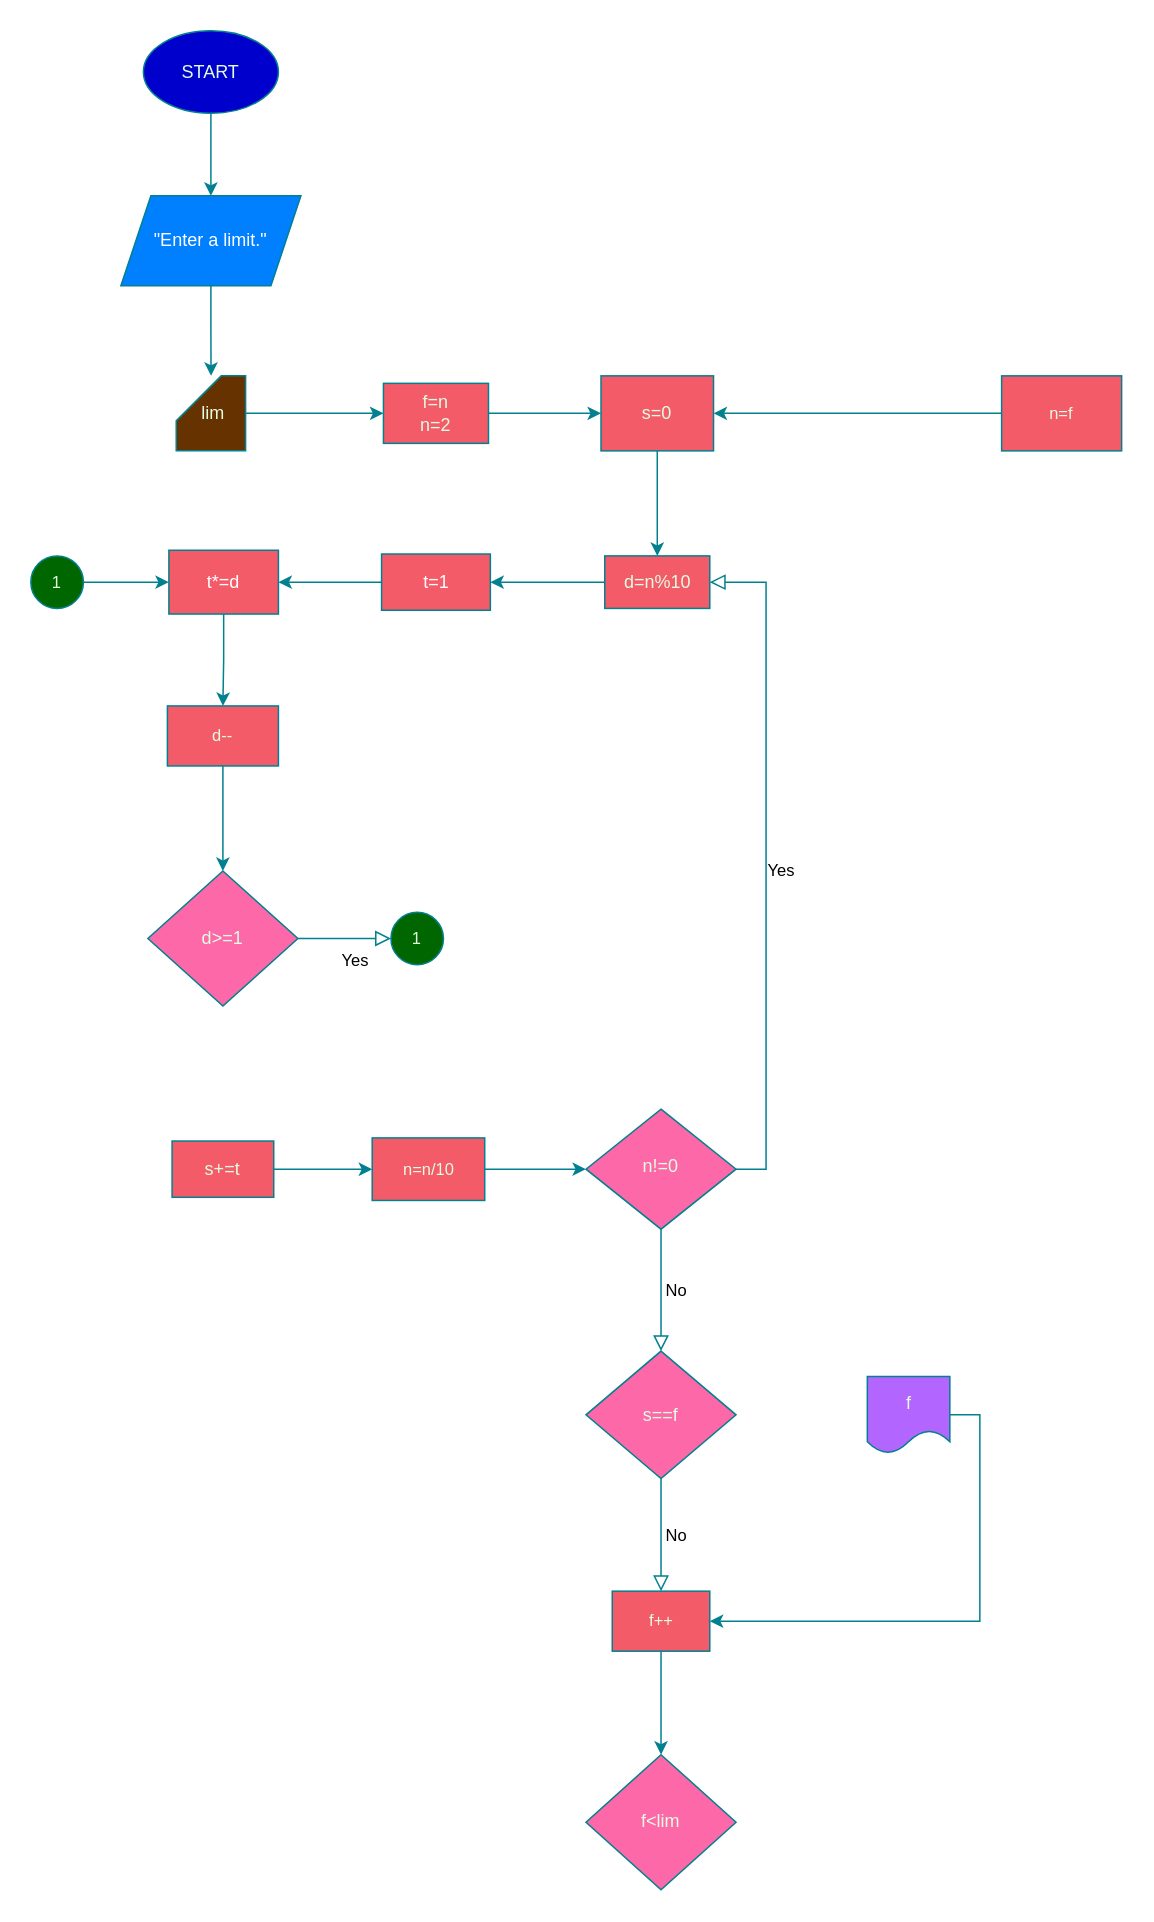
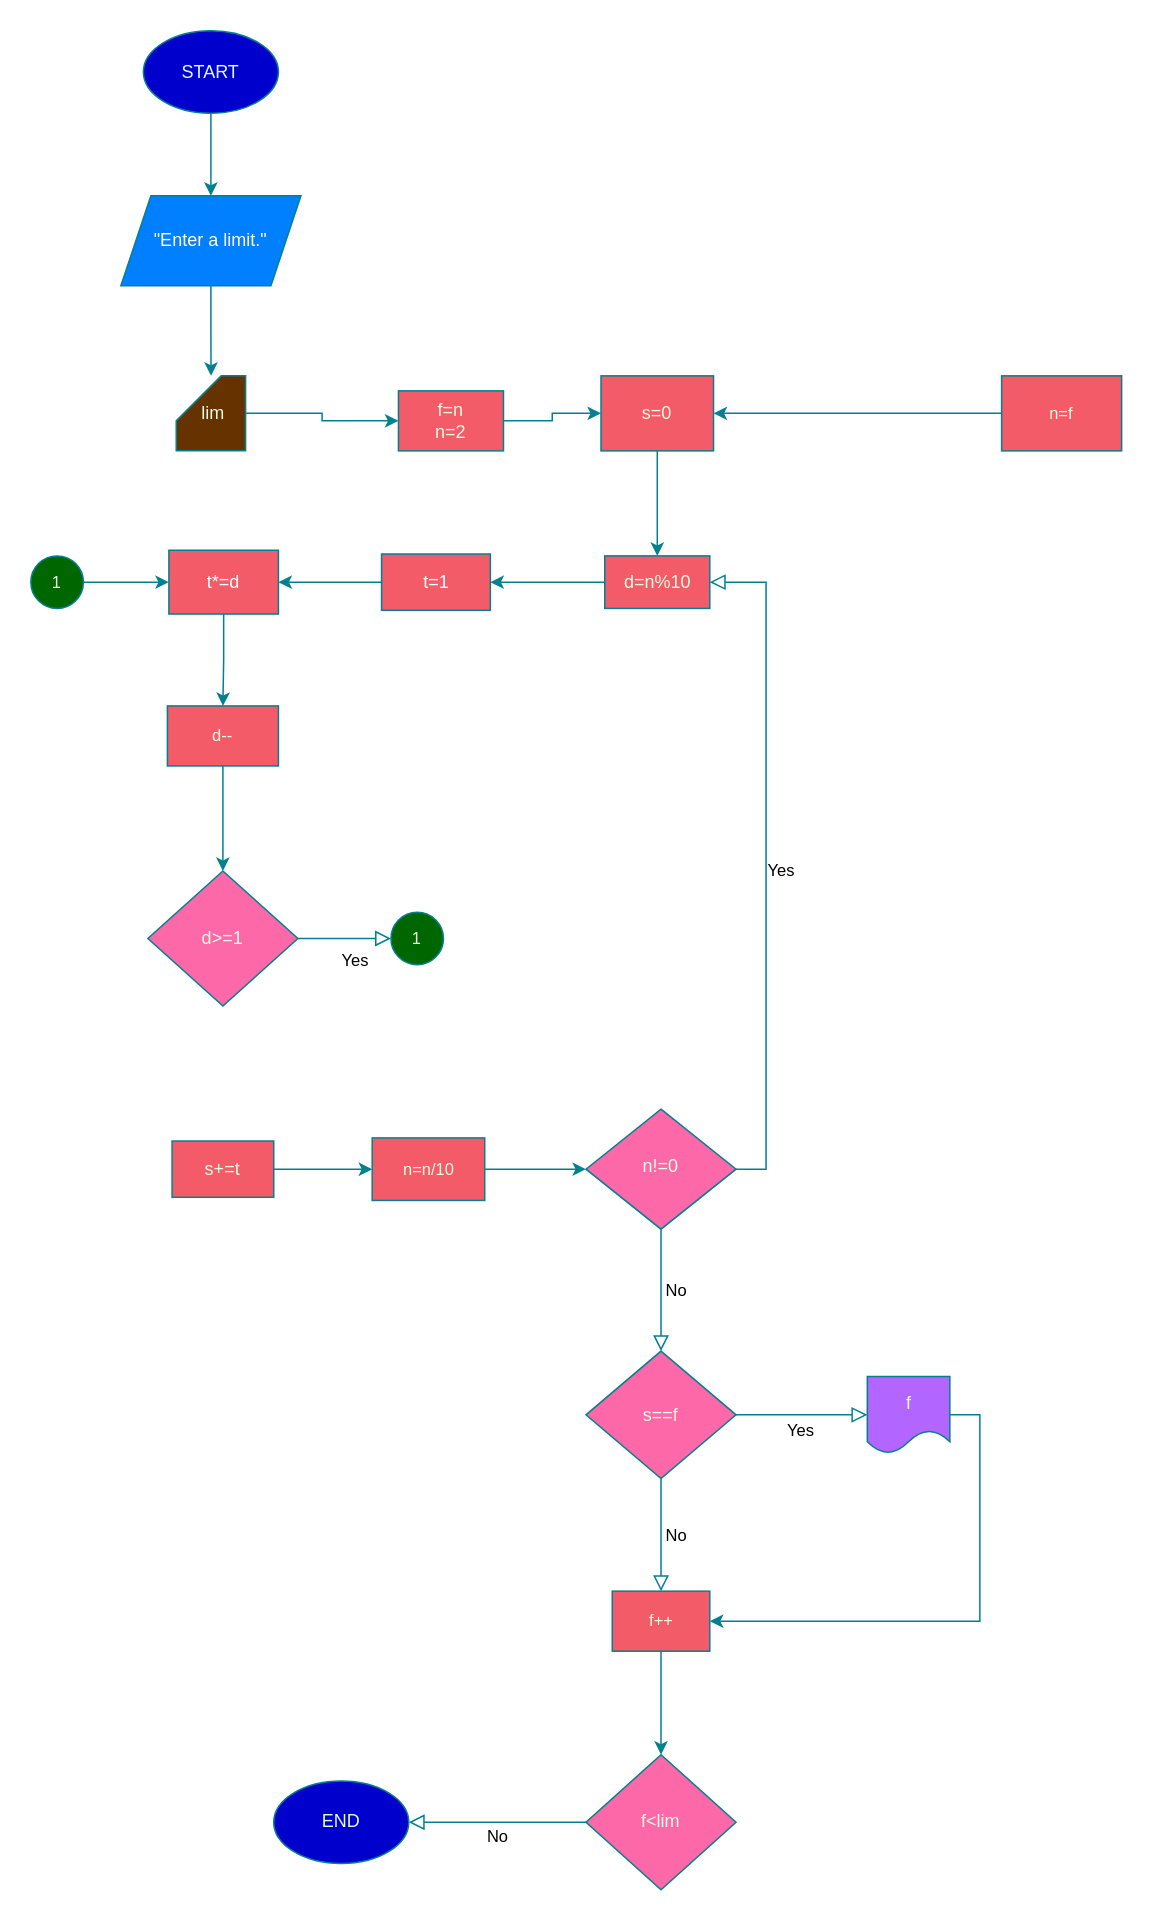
node "f=n n=2": moved (436, 413) -> (451, 421)
edge "s==f" -> "f": added, label "Yes"
node "END": added
edge "f<lim" -> "END": added, label "No"
